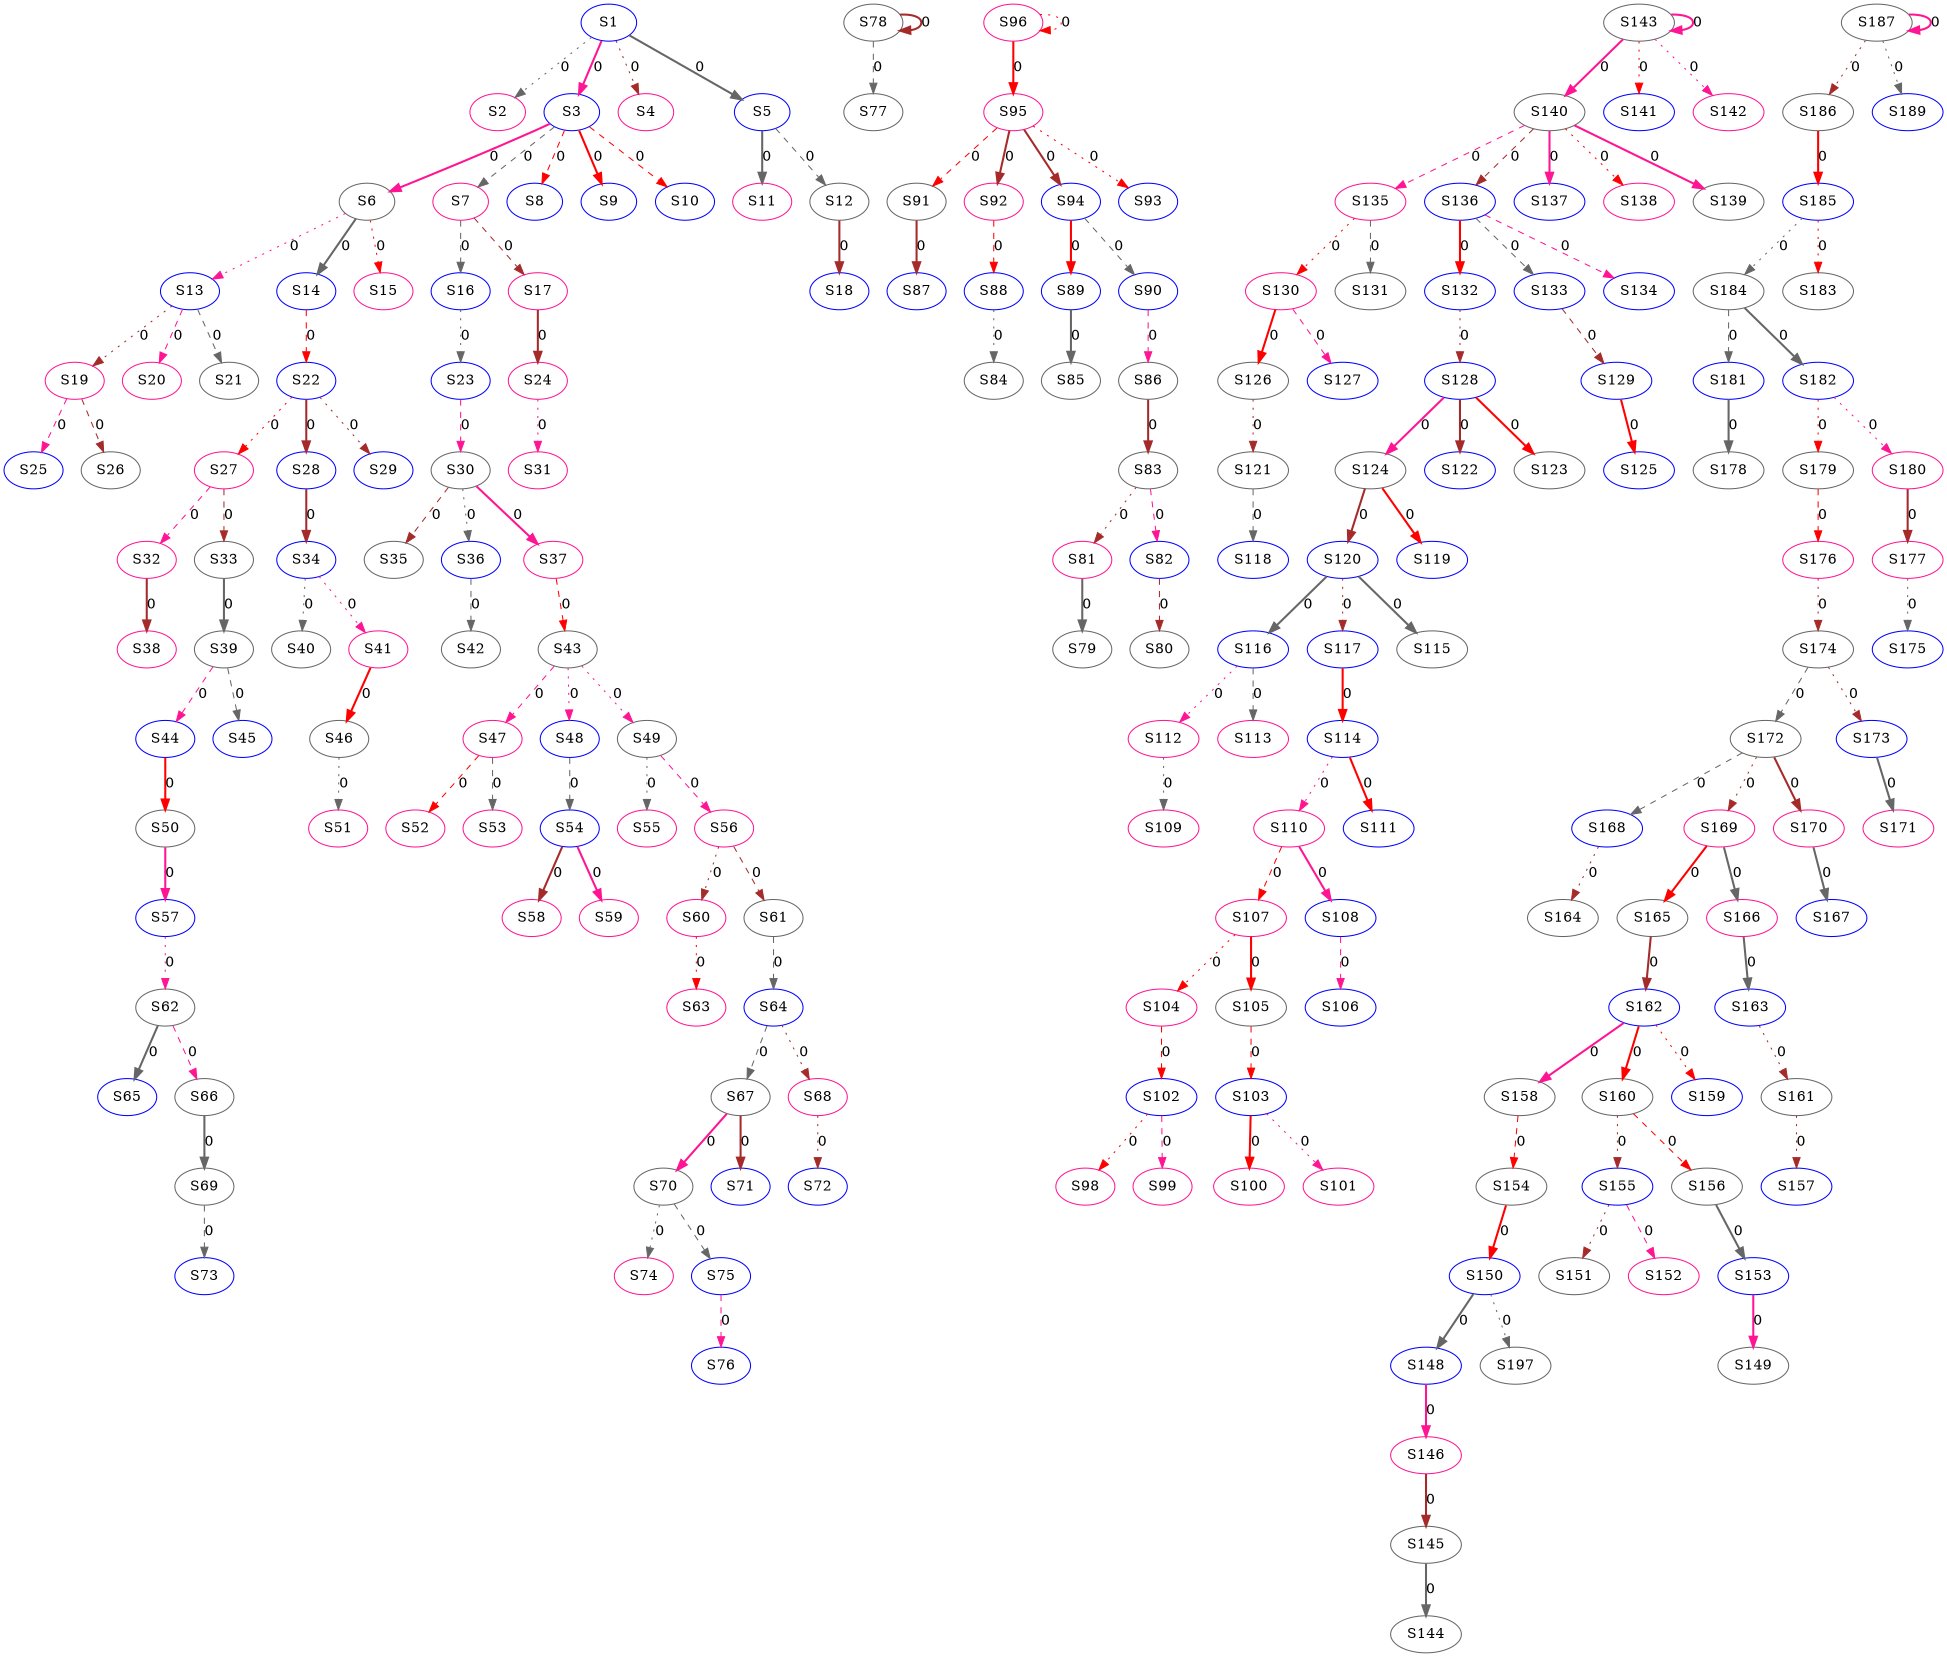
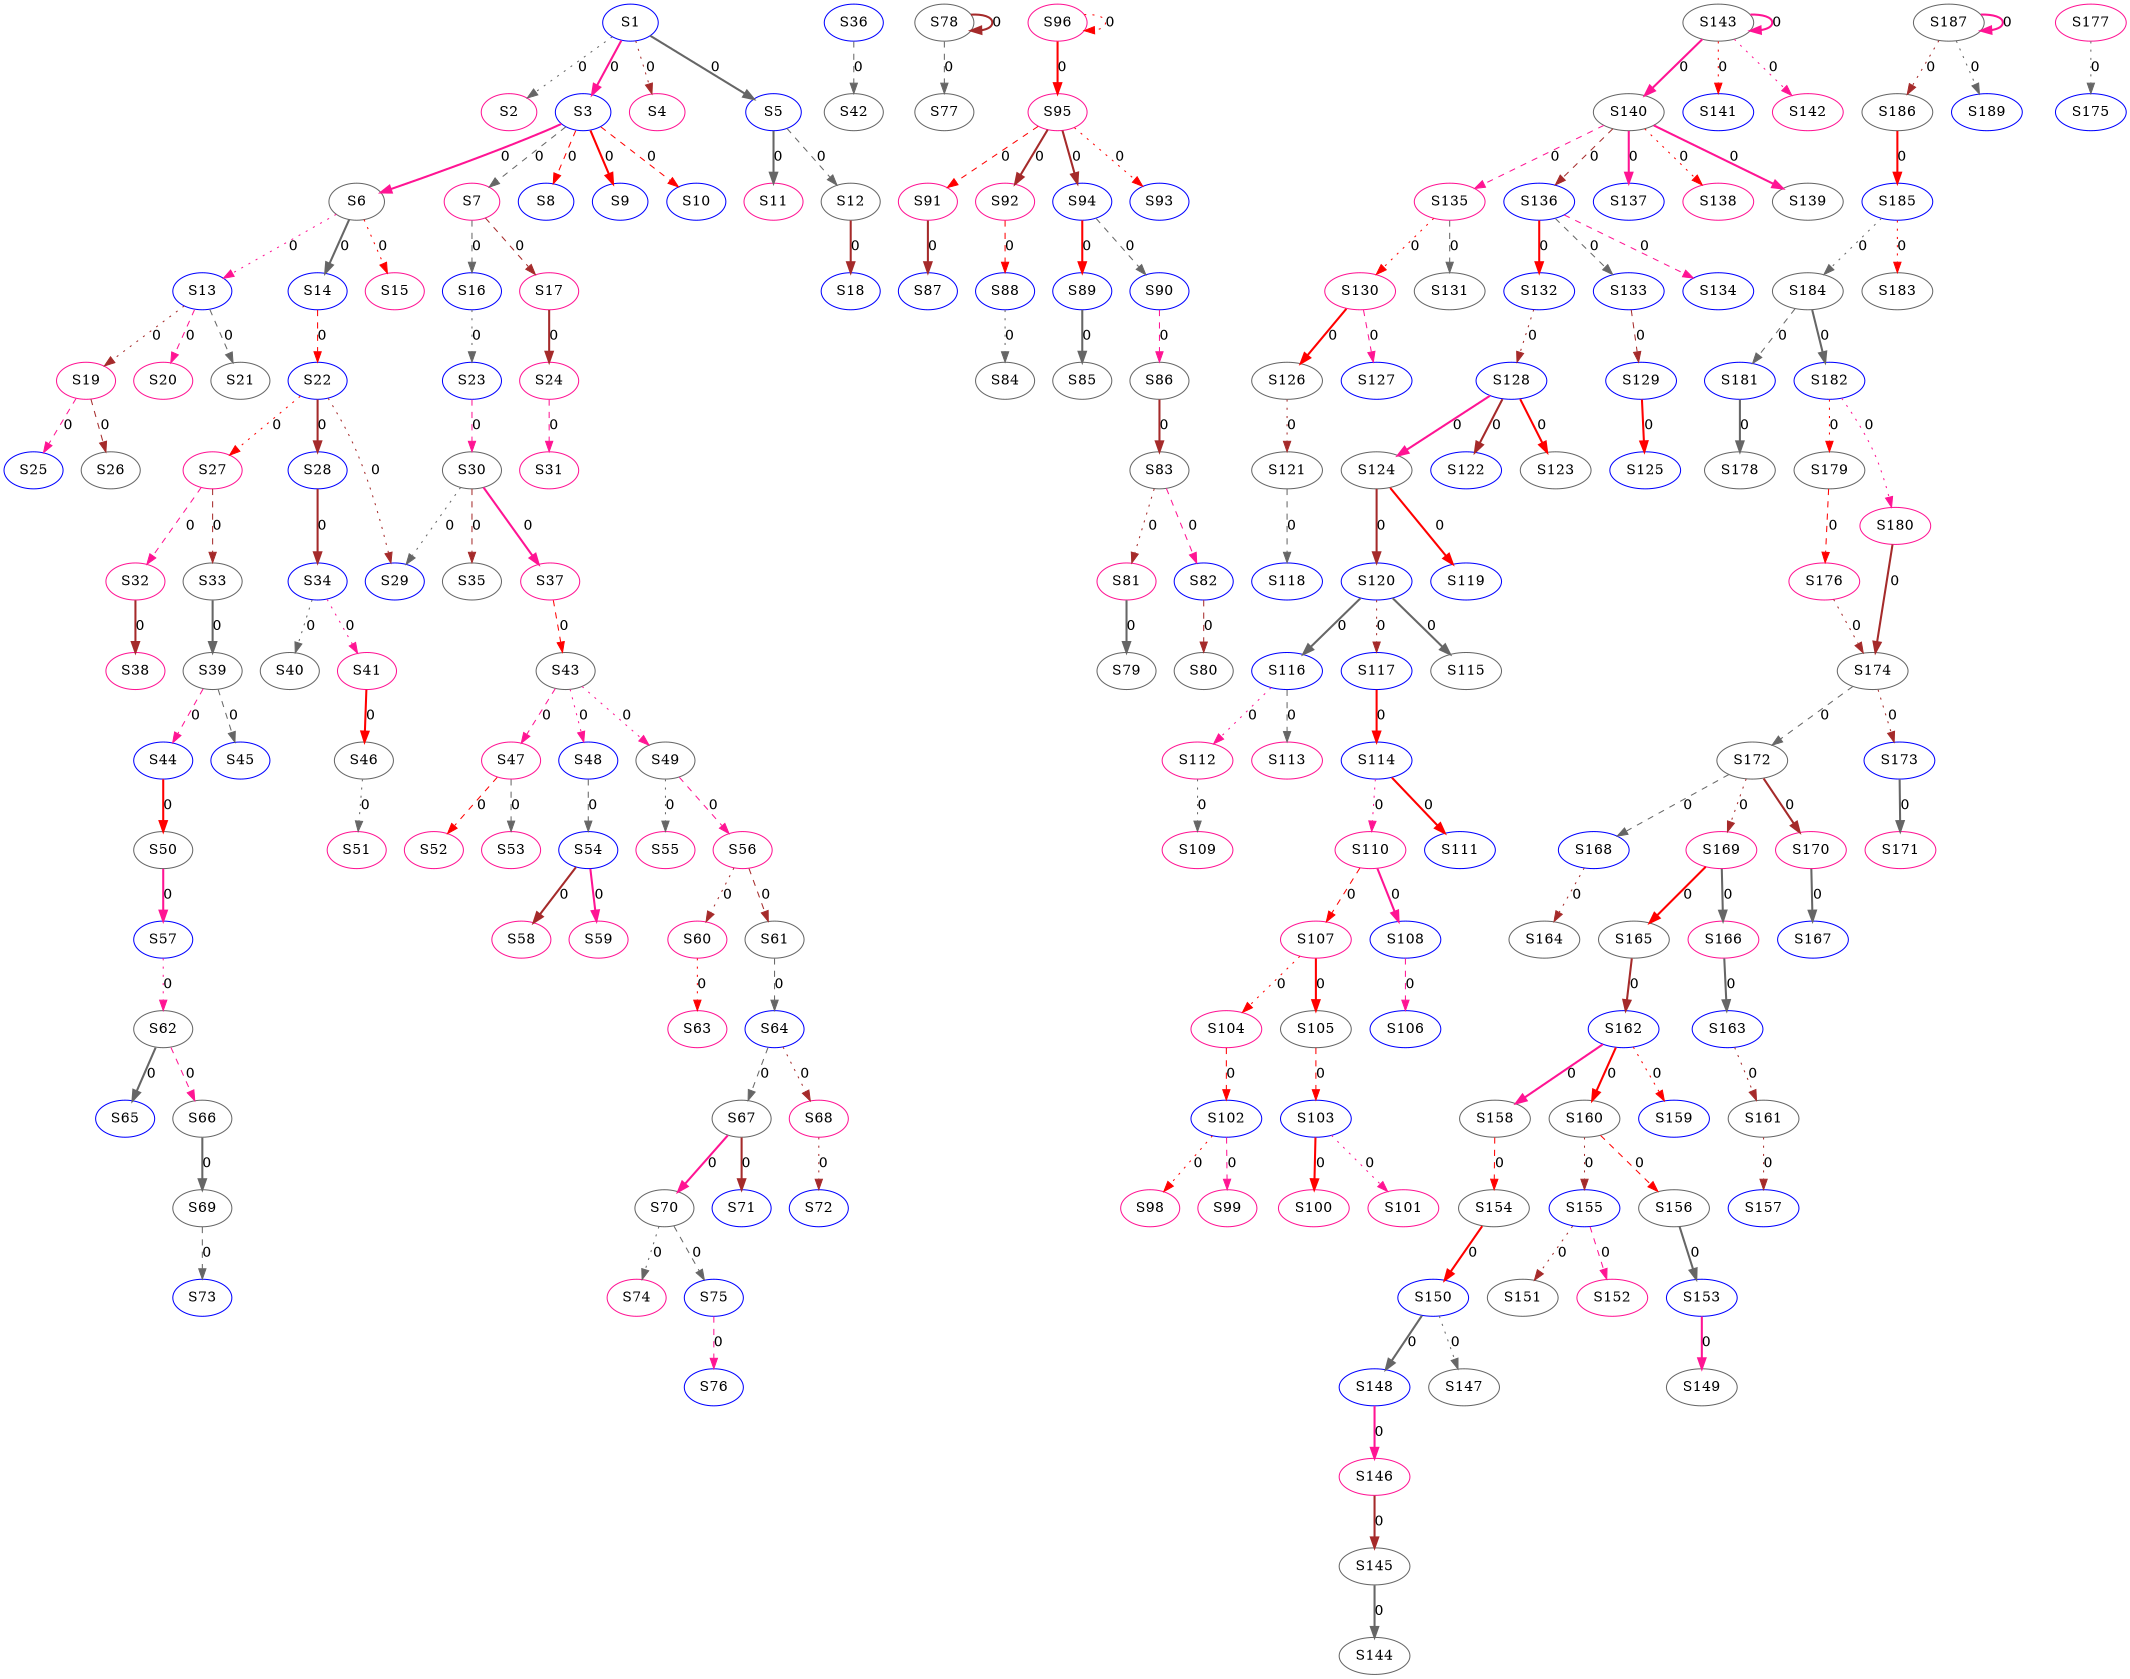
node "S91": color gray40 -> deeppink
edge "S24" -> "S31": style dotted -> dashed
edge "S30" -> "S36": now "S30" -> "S29"
edge "S180" -> "S177": now "S180" -> "S174"
node "S197": label "S197" -> "S147"
